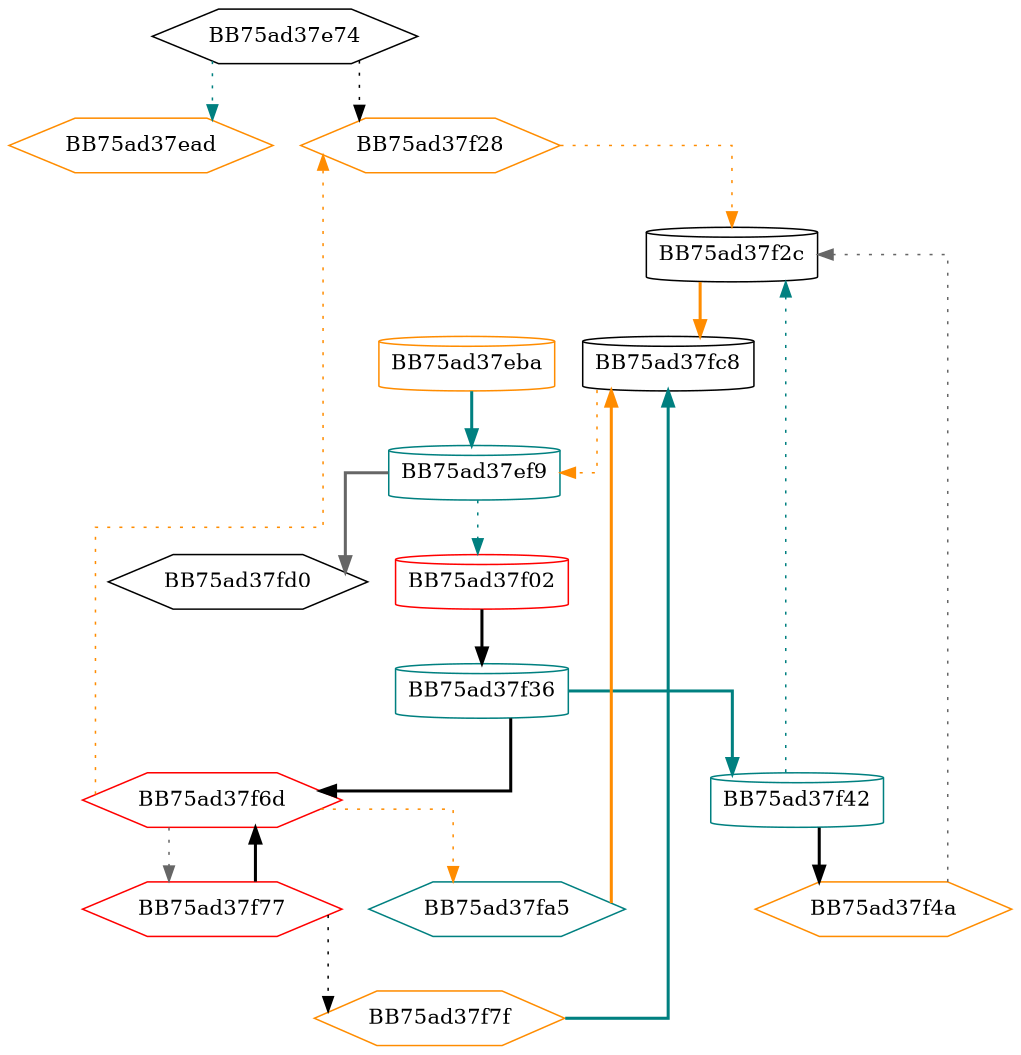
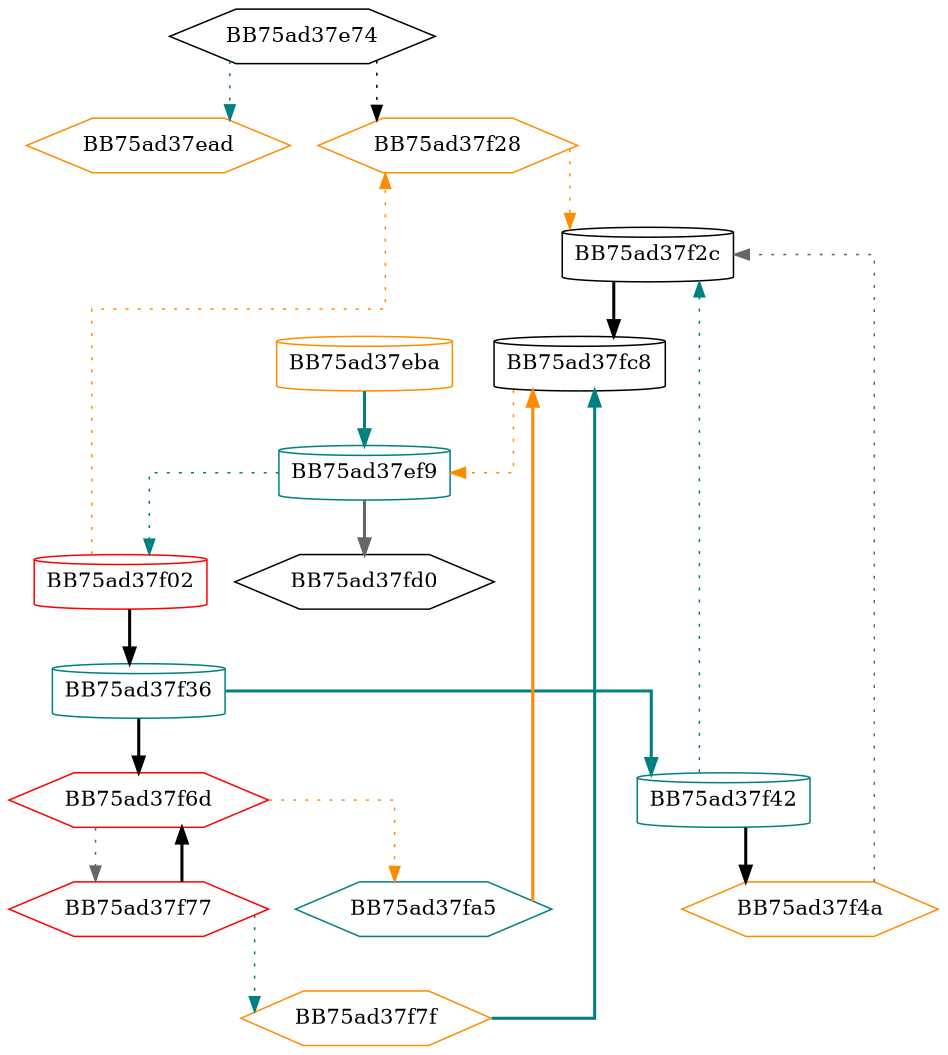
edge "BB75ad37f2c" -> "BB75ad37fc8": color darkorange -> black
edge "BB75ad37f6d" -> "BB75ad37f28": now "BB75ad37f02" -> "BB75ad37f28"
edge "BB75ad37f77" -> "BB75ad37f7f": color black -> teal
